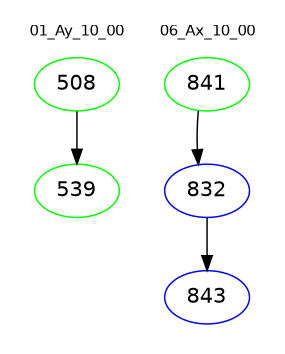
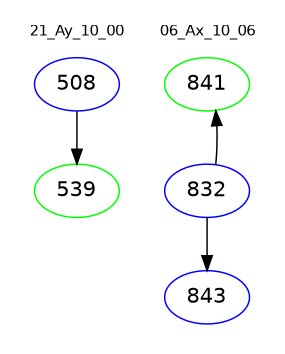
cluster "01_Ay_10_00": label "01_Ay_10_00" -> "21_Ay_10_00"
cluster "06_Ax_10_00": label "06_Ax_10_00" -> "06_Ax_10_06"
node "508": color green -> blue
edge "841" -> "832": reversed
